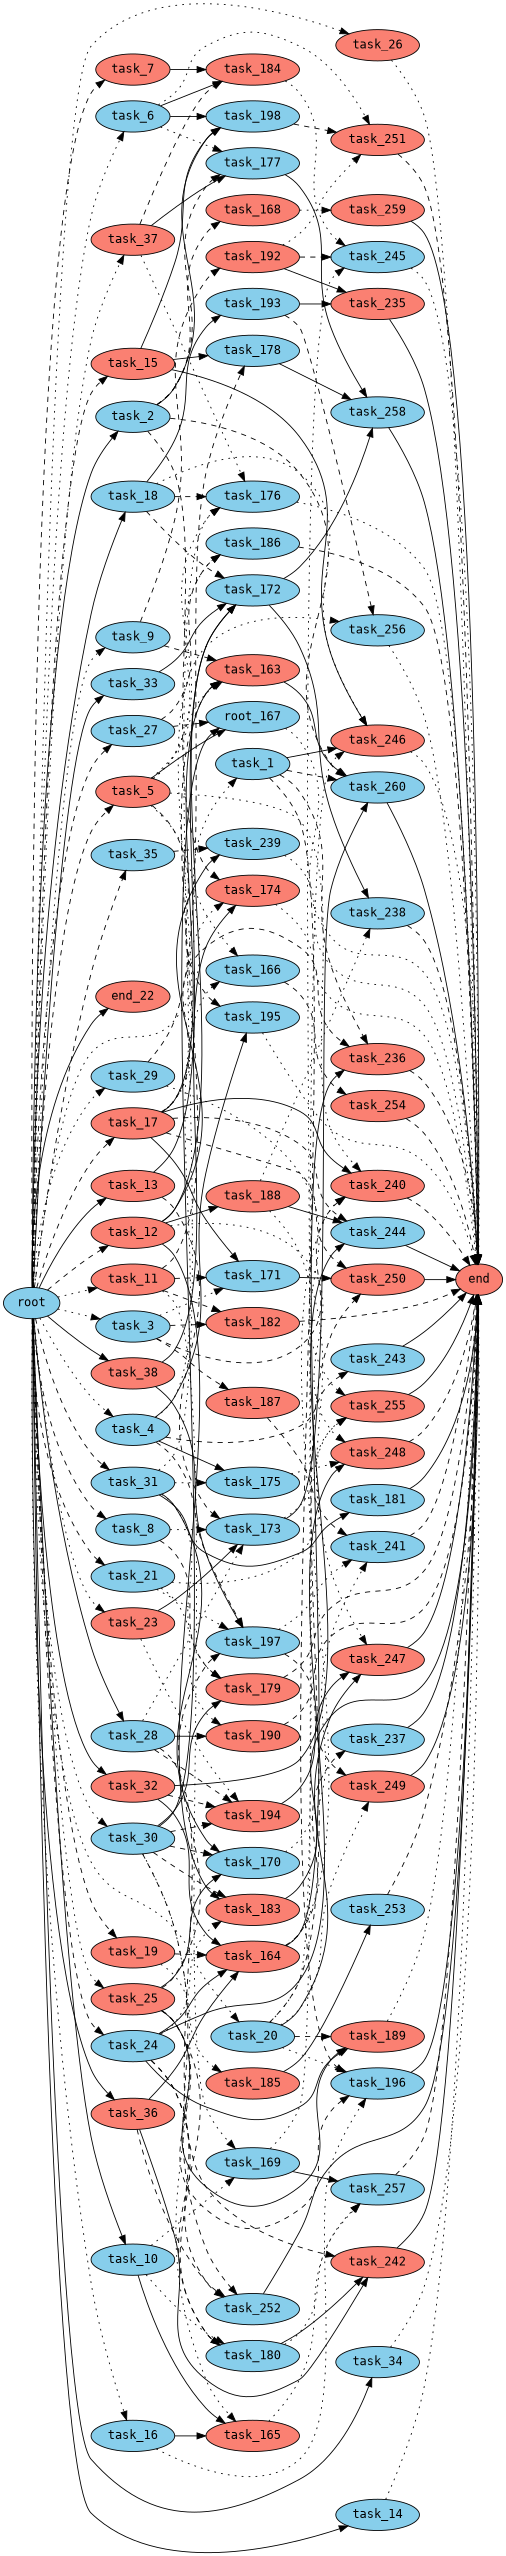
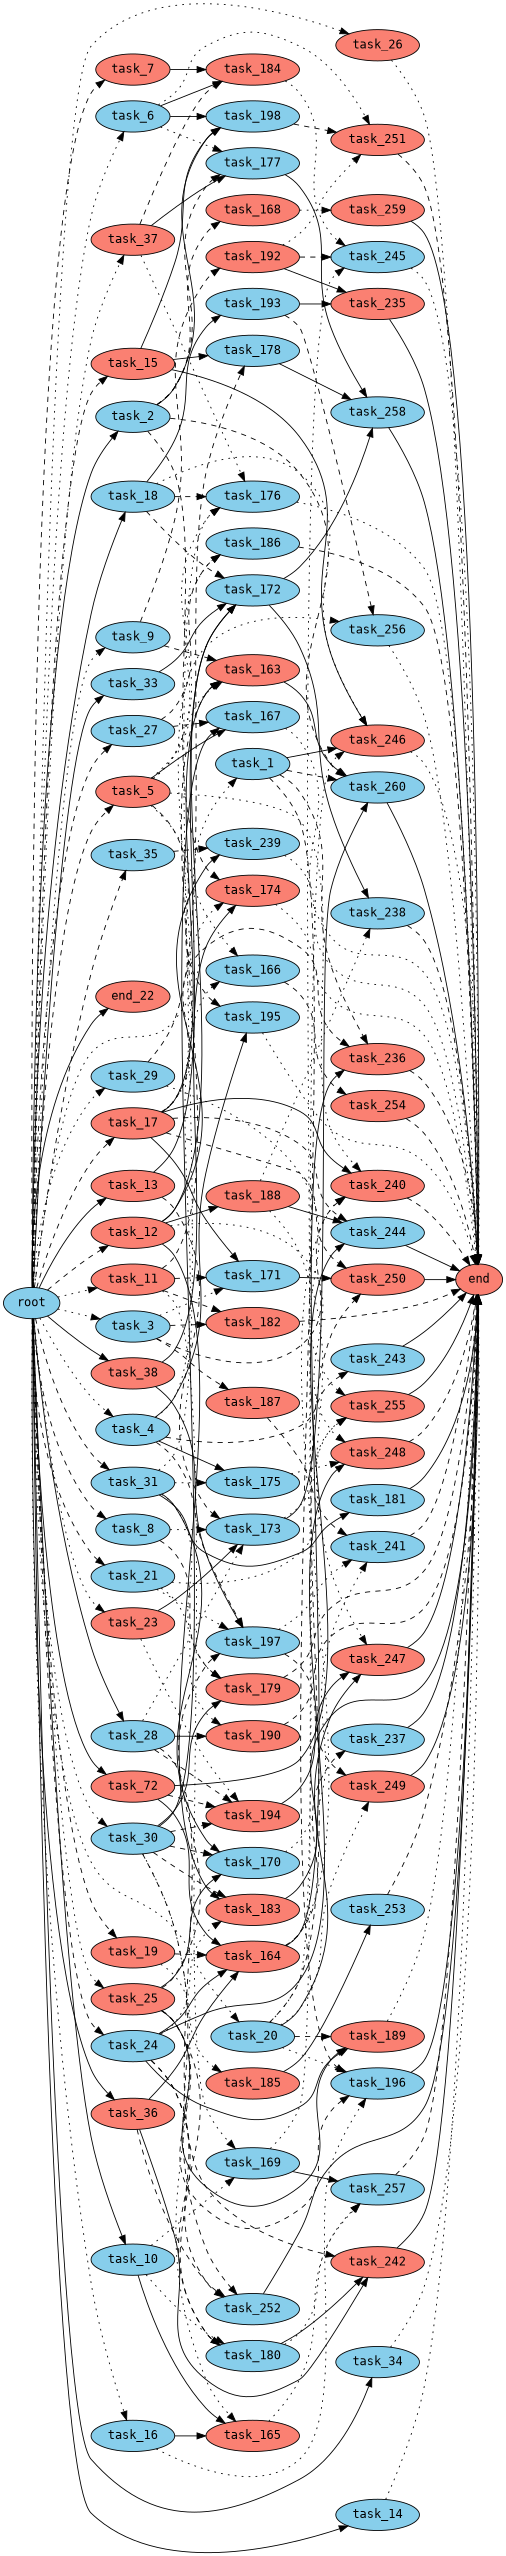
node "root_167": label "root_167" -> "task_167"
node "task_32": label "task_32" -> "task_72"
